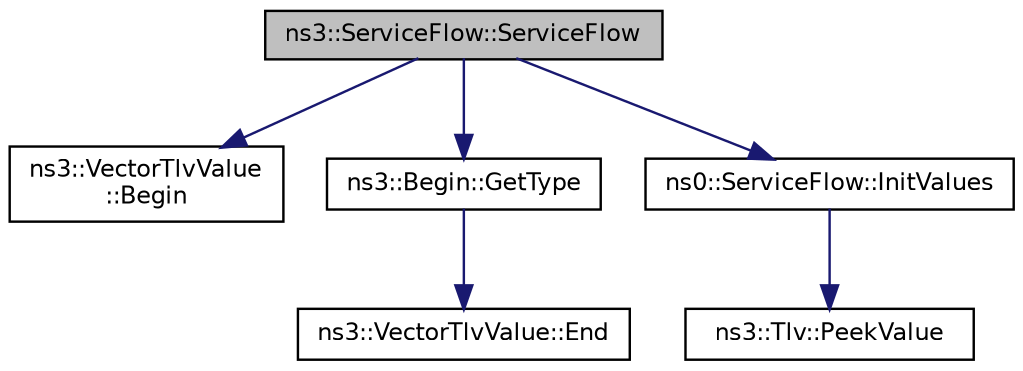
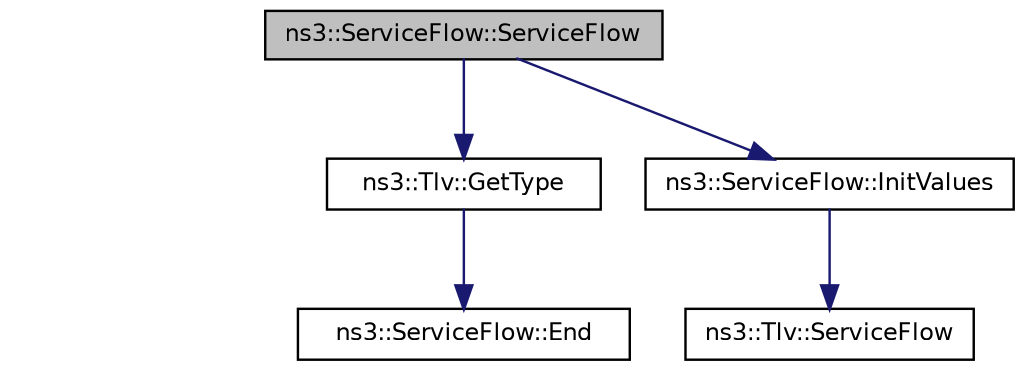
node "ns3::VectorTlvValue ::Begin": removed
node "ns3::Begin::GetType": label "ns3::Begin::GetType" -> "ns3::Tlv::GetType"
node "ns0::ServiceFlow::InitValues": label "ns0::ServiceFlow::InitValues" -> "ns3::ServiceFlow::InitValues"
node "ns3::VectorTlvValue::End": label "ns3::VectorTlvValue::End" -> "ns3::ServiceFlow::End"
node "ns3::Tlv::PeekValue": label "ns3::Tlv::PeekValue" -> "ns3::Tlv::ServiceFlow"
